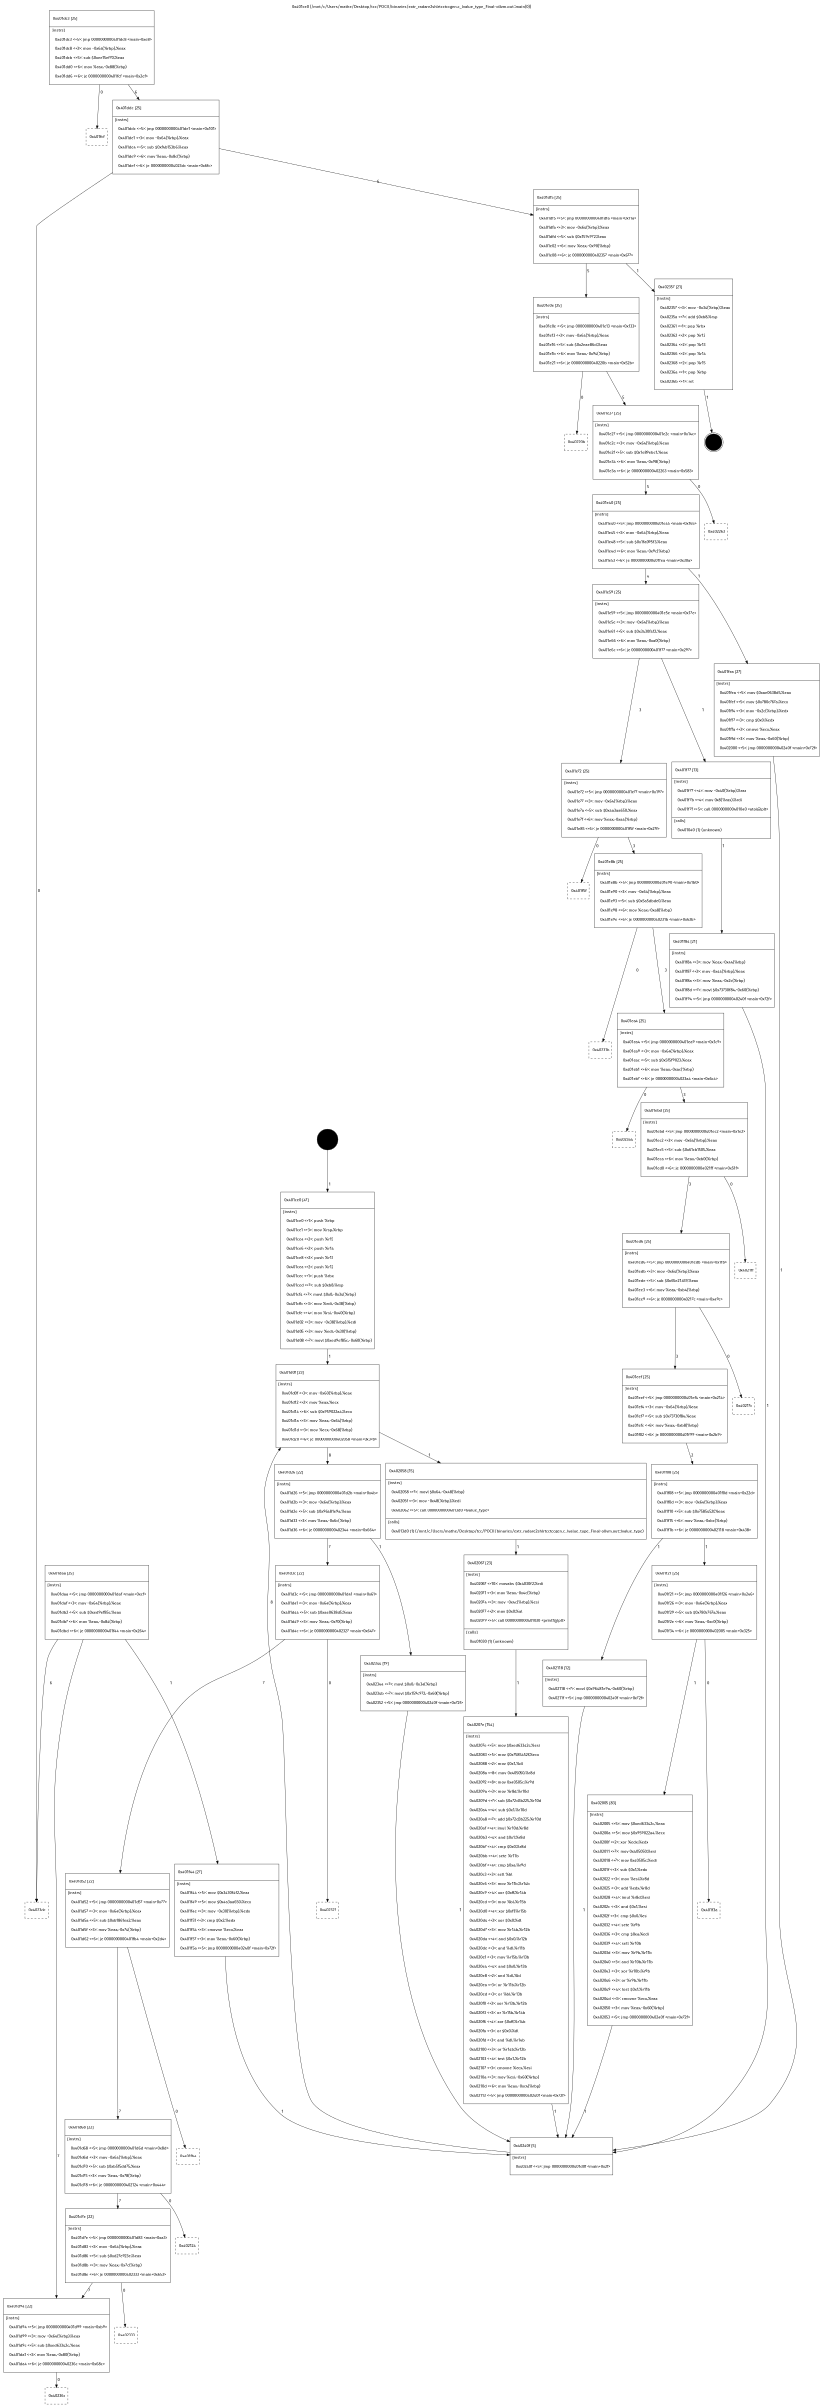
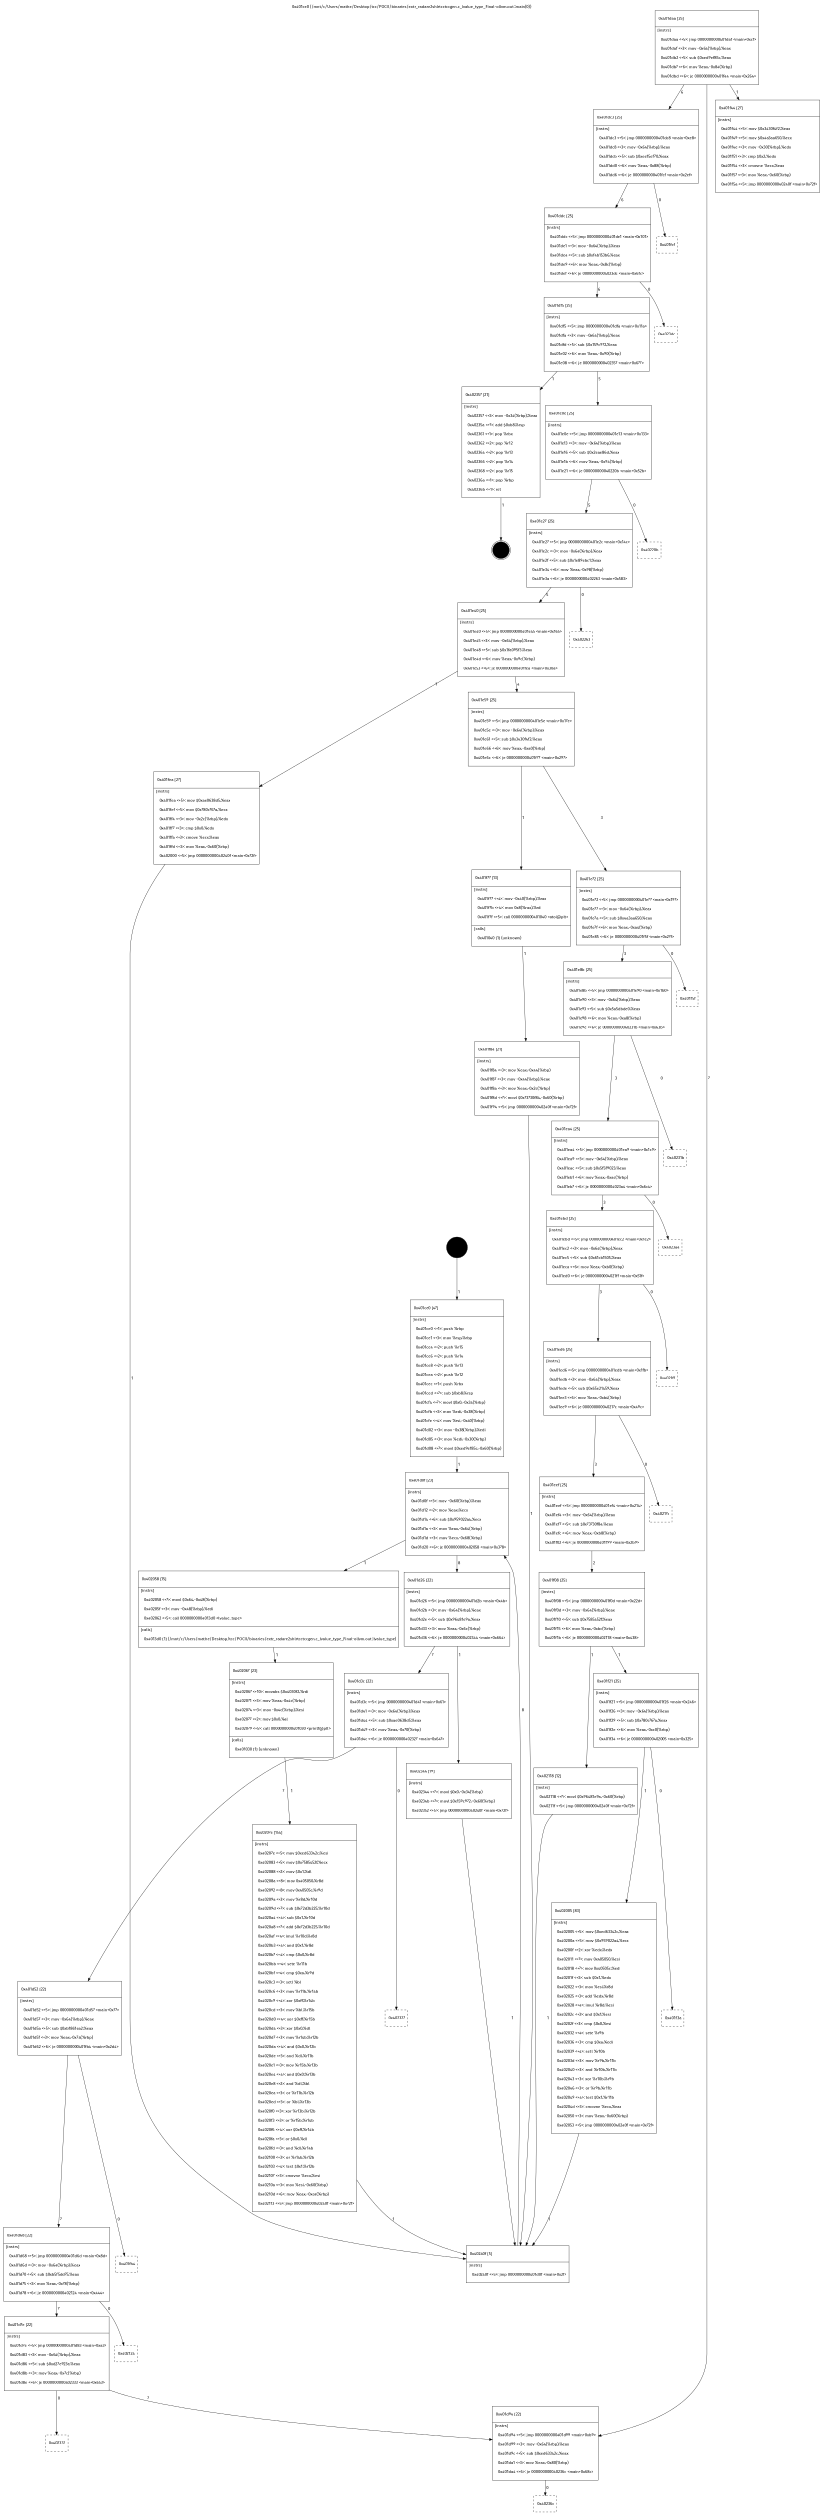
edge "0x401daa [25]" -> "0x4023dc": now "0x401daa [25]" -> "0x401dc3 [25]"
edge "0x401f44 [27]" -> "0x40240f [5]": removed, label "1"
